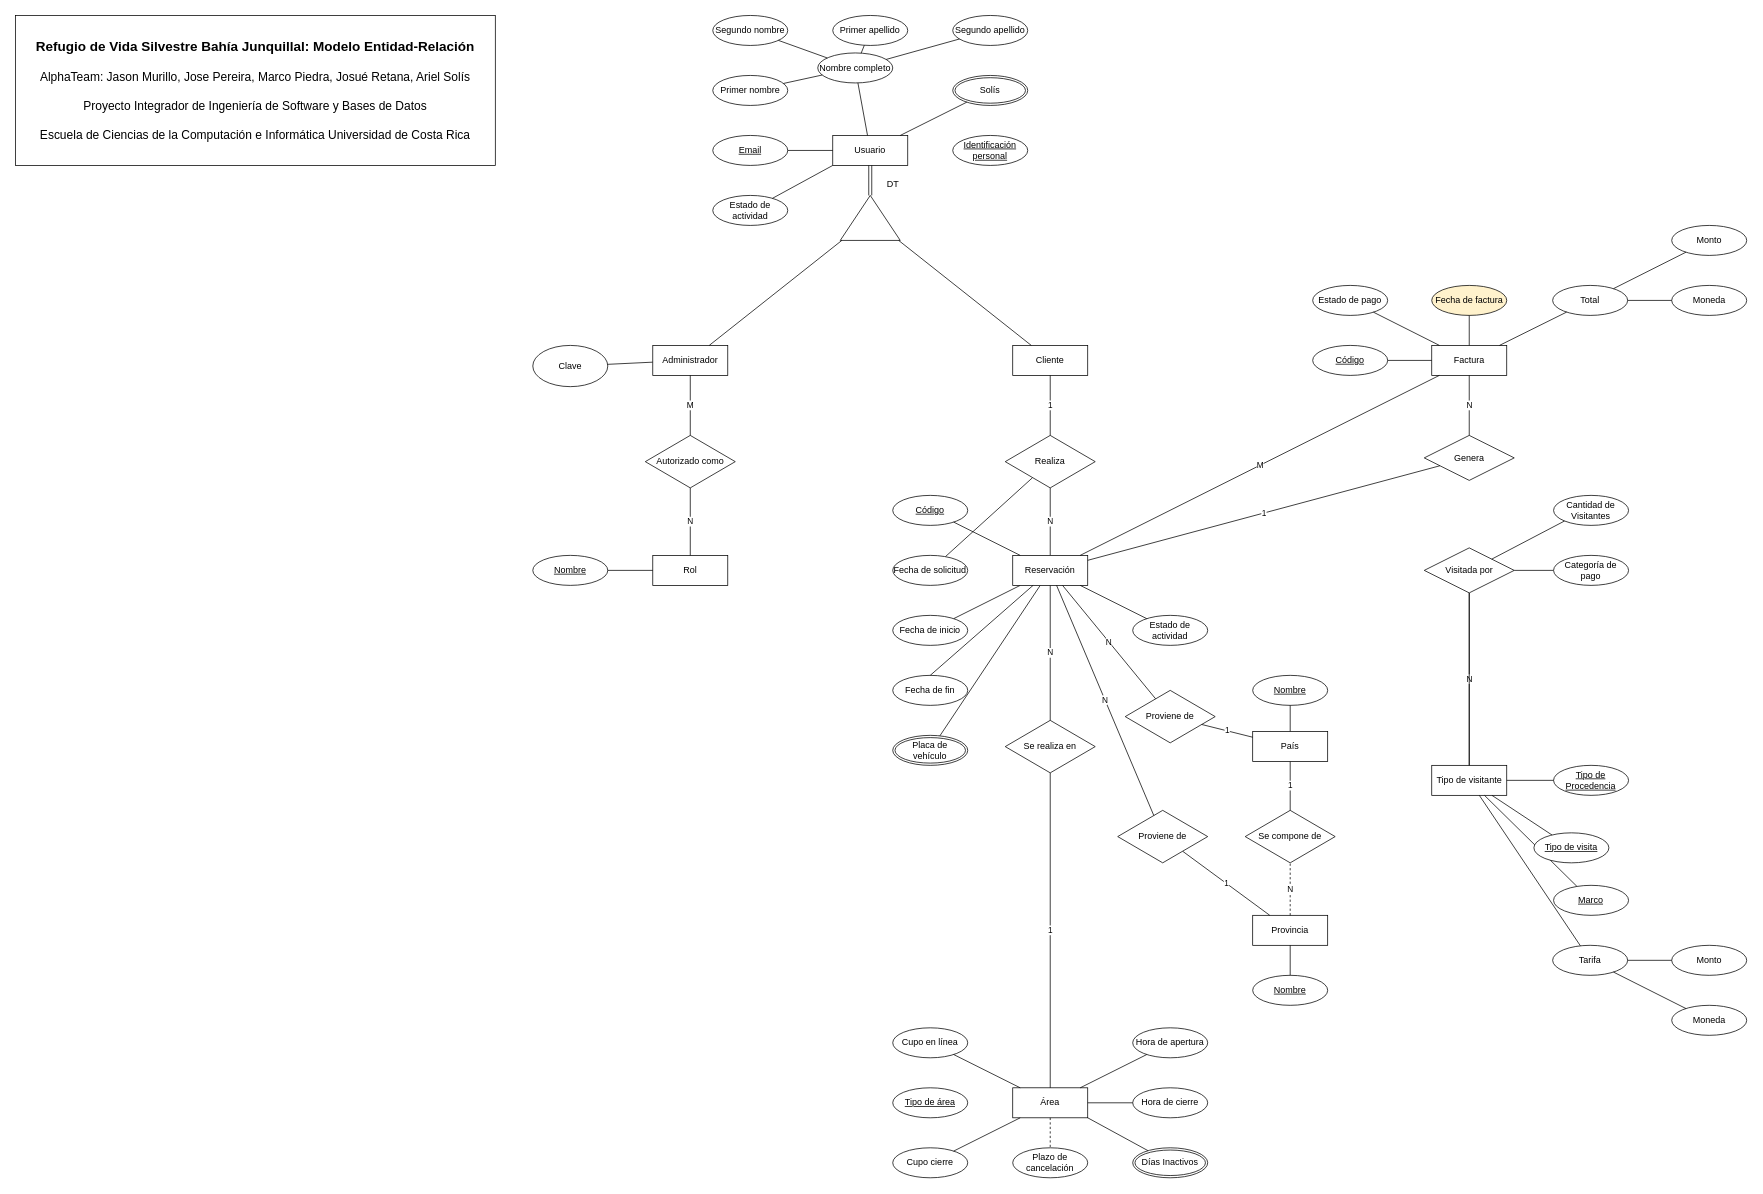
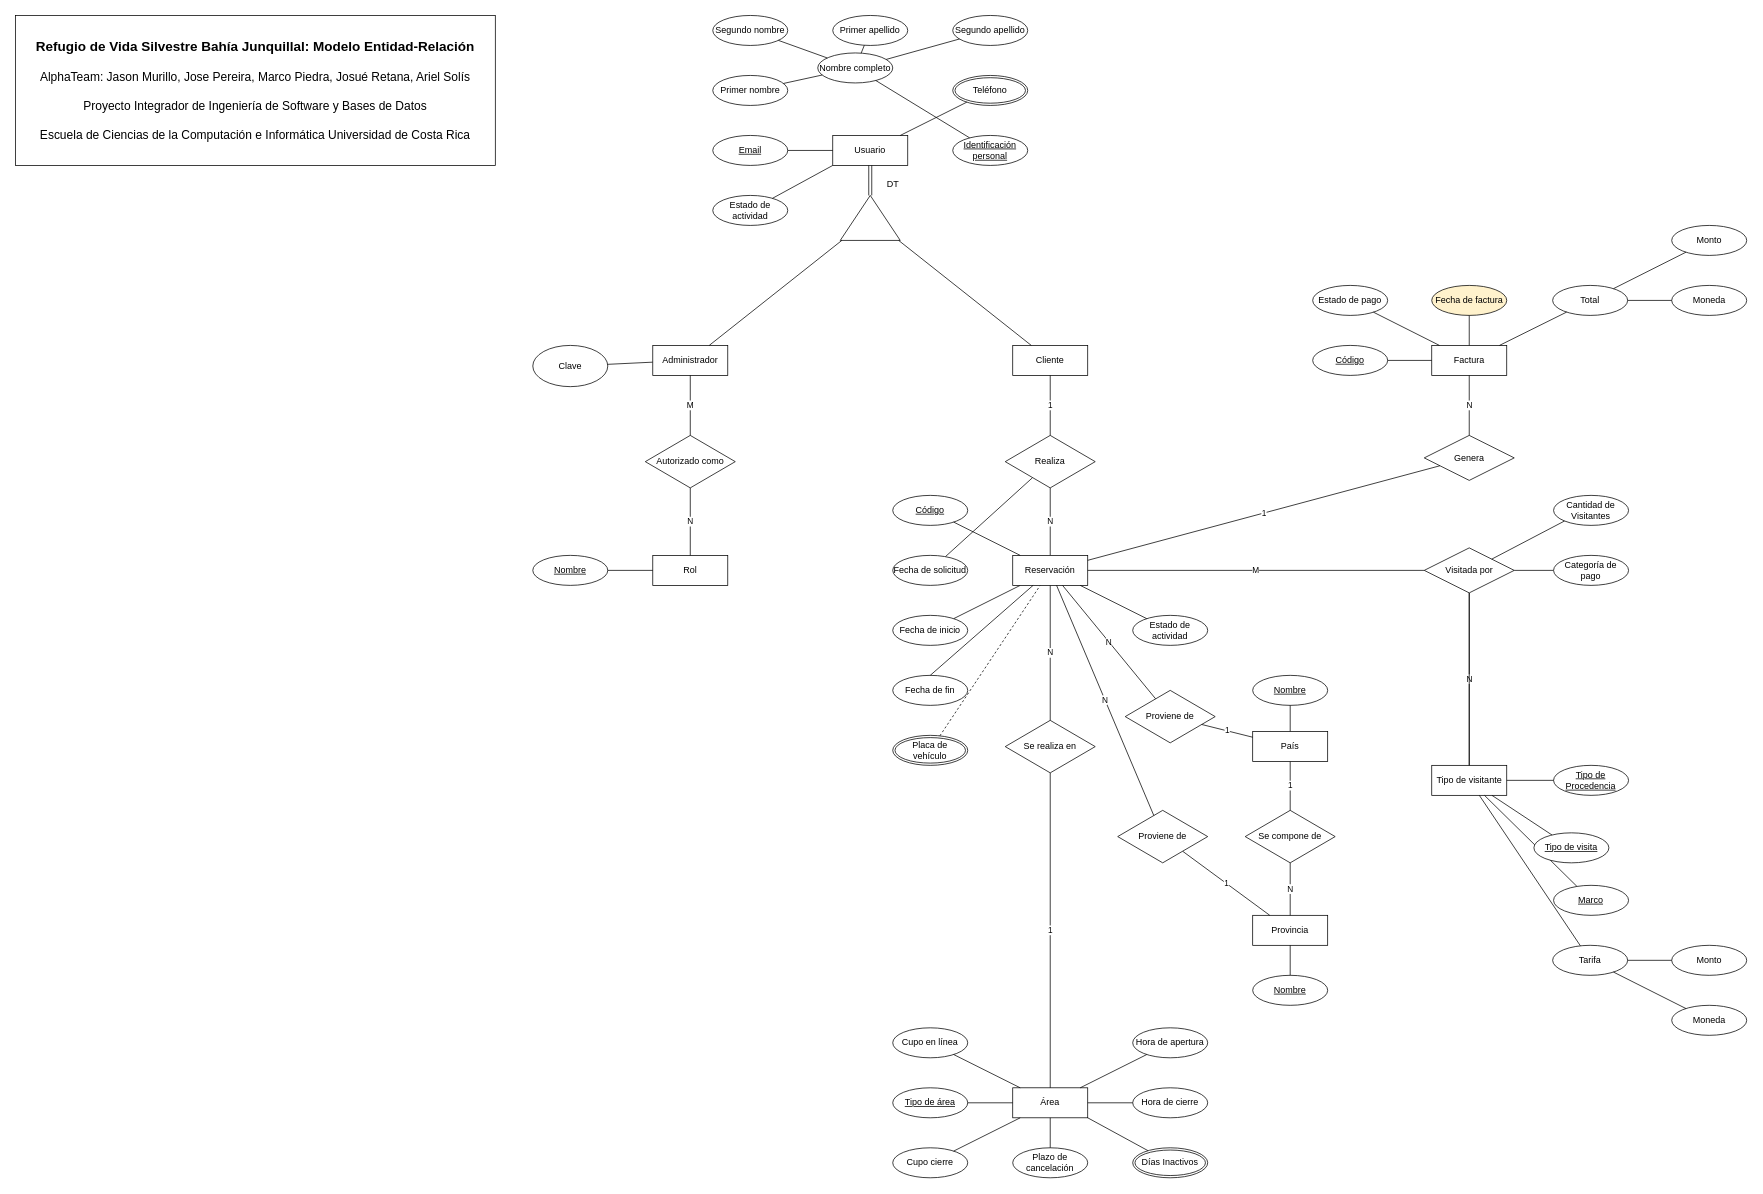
node "Solís": label "Solís" -> "Teléfono"
edge "Nombre completo" -- "Usuario": now "Nombre completo" -- "Identificación personal"
edge "Factura" -- "Reservación": now "Visitada por" -- "Reservación"
edge "Reservación" -- "Placa de vehículo": style solid -> dashed
edge "Se compone de" -- "Provincia": style dashed -> solid
edge "Tipo de área" -- "Área": added
edge "Área" -- "Plazo de cancelación": style dashed -> solid
